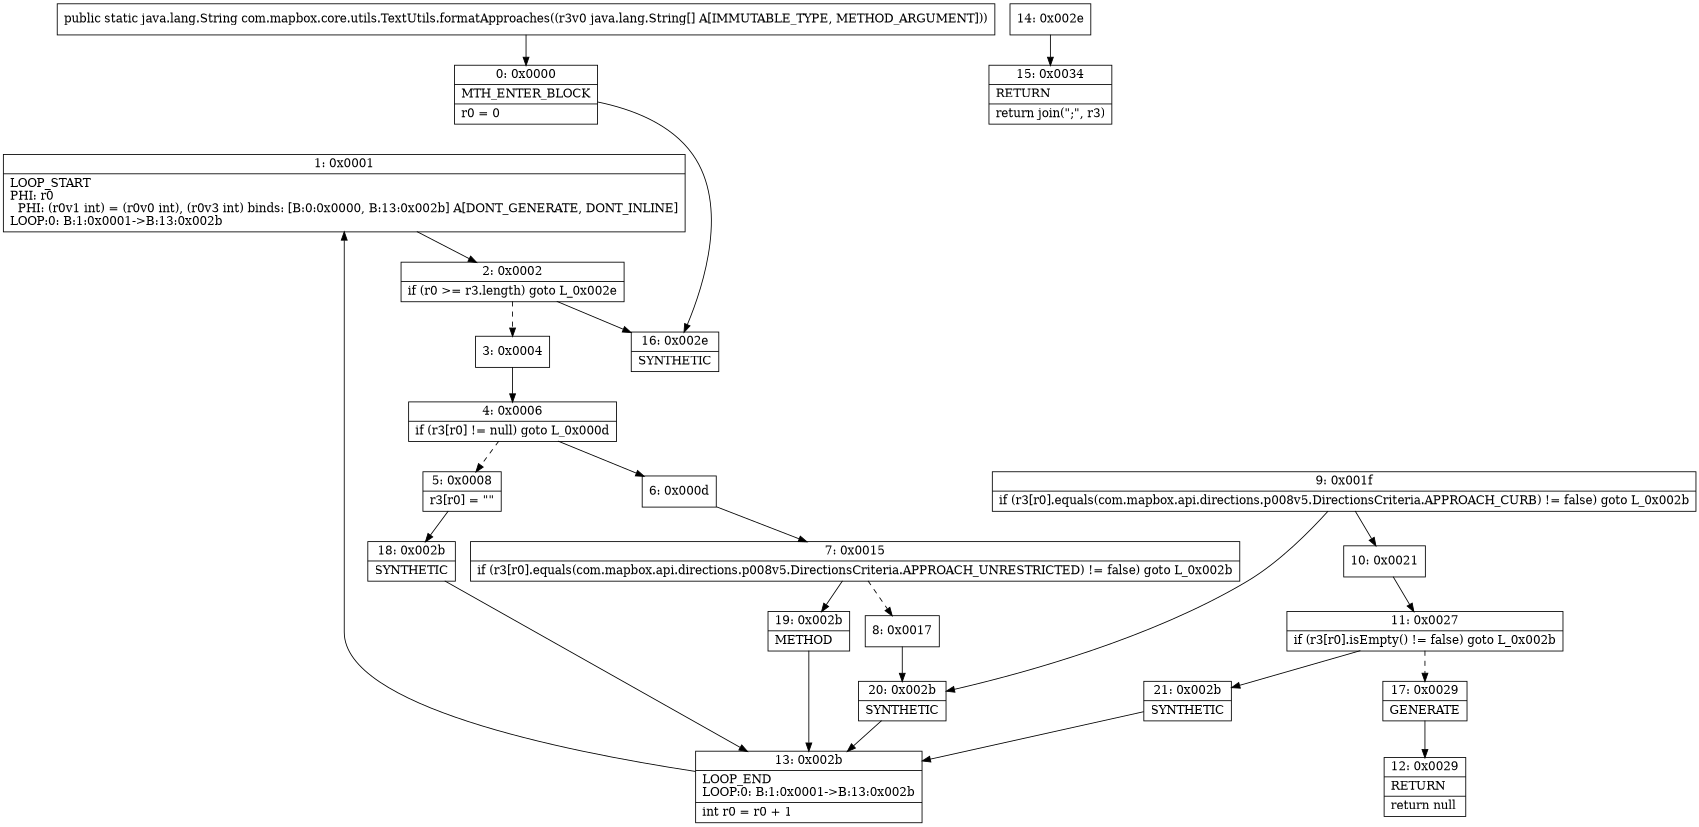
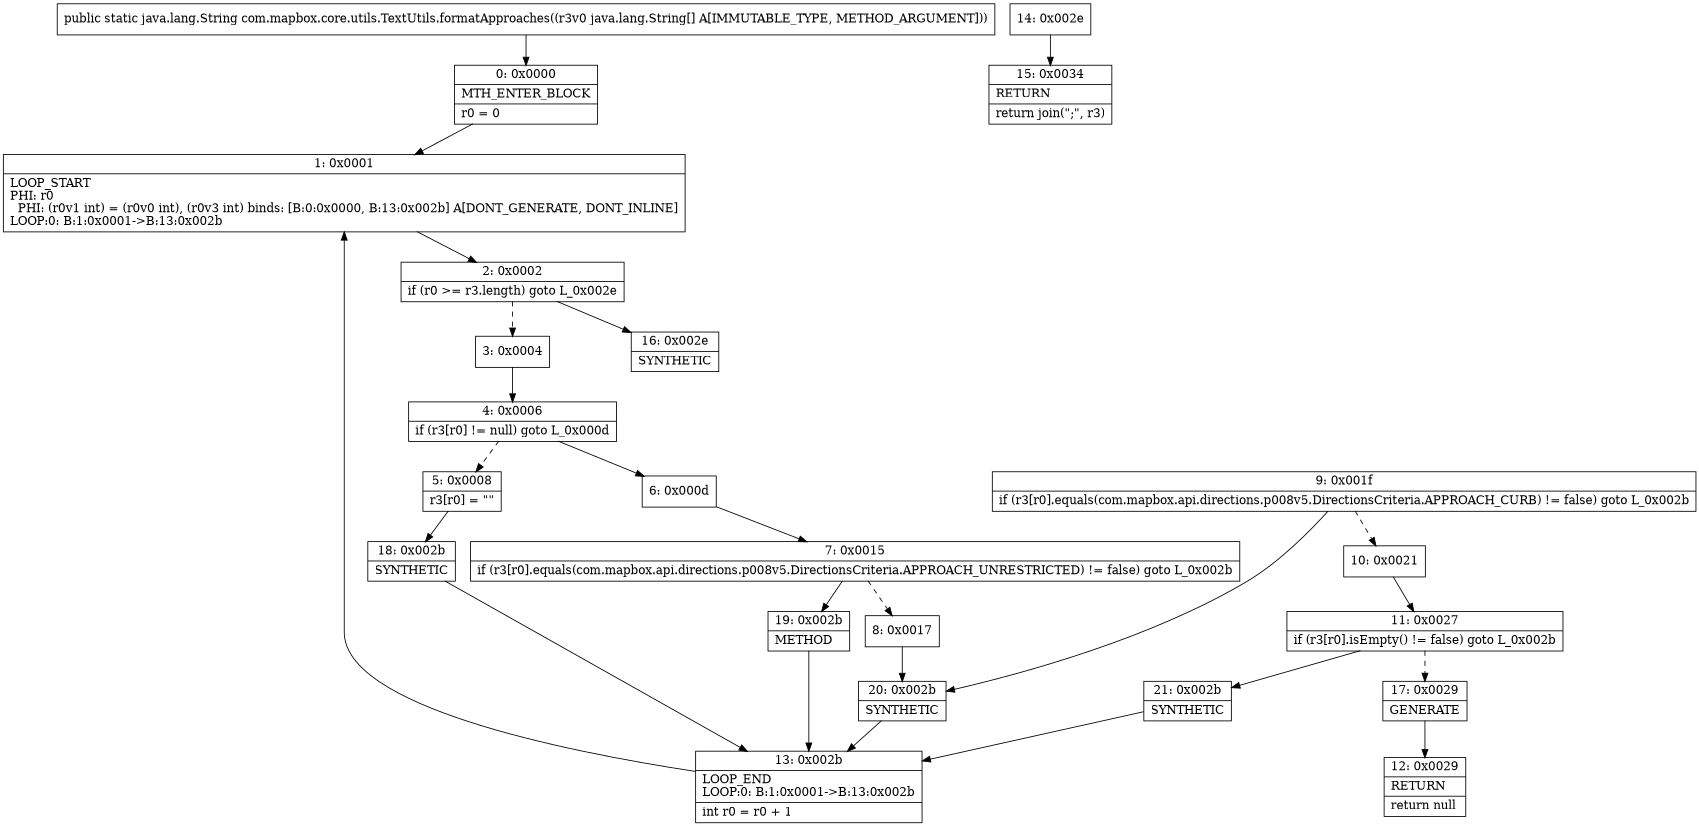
edge "0: 0x0000" -> "16: 0x002e": now "0: 0x0000" -> "1: 0x0001"
edge "9: 0x001f" -> "10: 0x0021": style solid -> dashed
